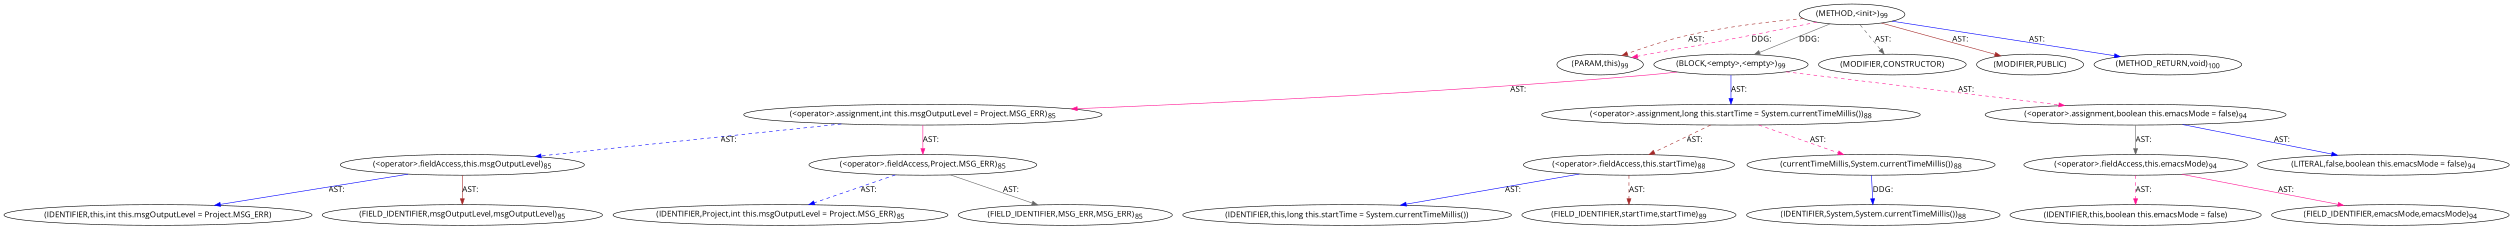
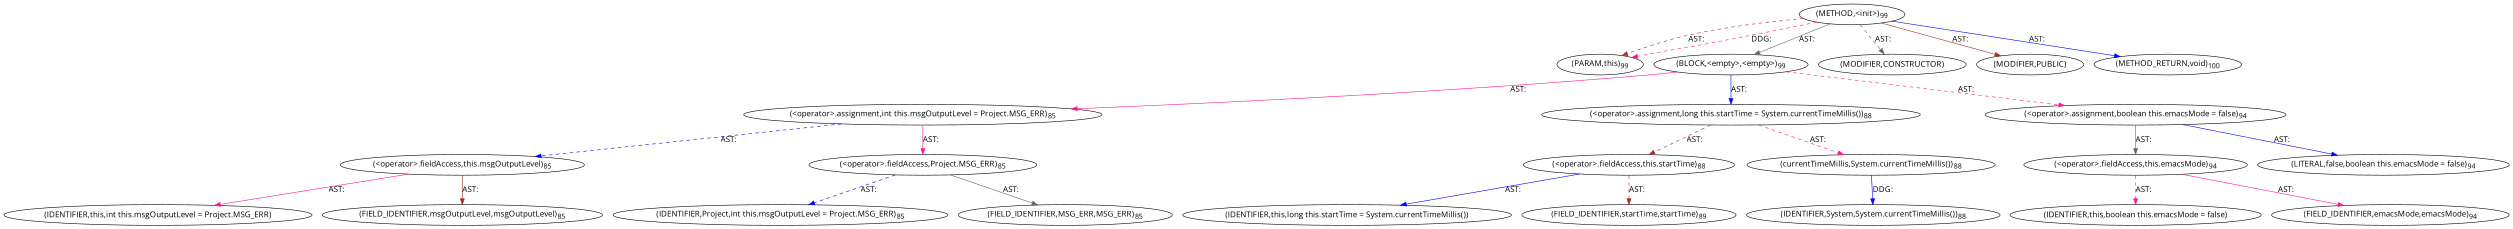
edge "(METHOD,<init>)" -> "(BLOCK,<empty>,<empty>)": label "DDG: " -> "AST: "
edge "(<operator>.fieldAccess,this.msgOutputLevel)" -> "(IDENTIFIER,this,int this.msgOutputLevel = Project.MSG_ERR)": color blue -> deeppink
